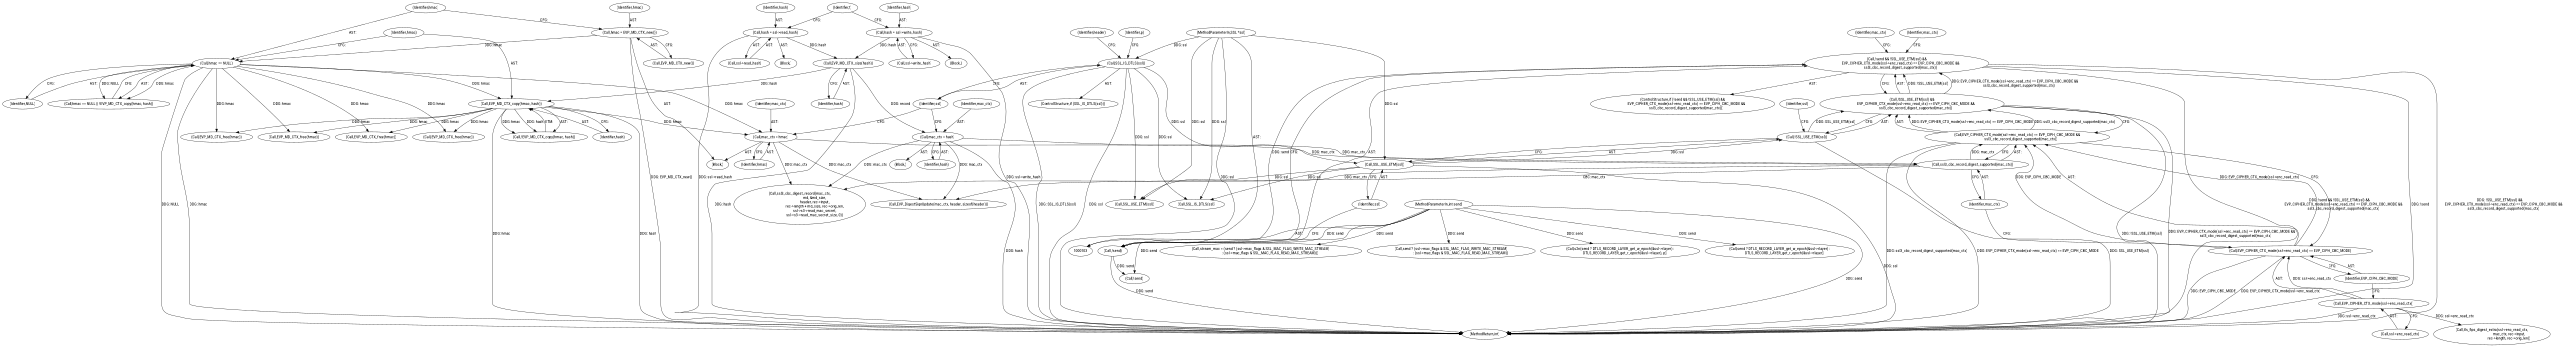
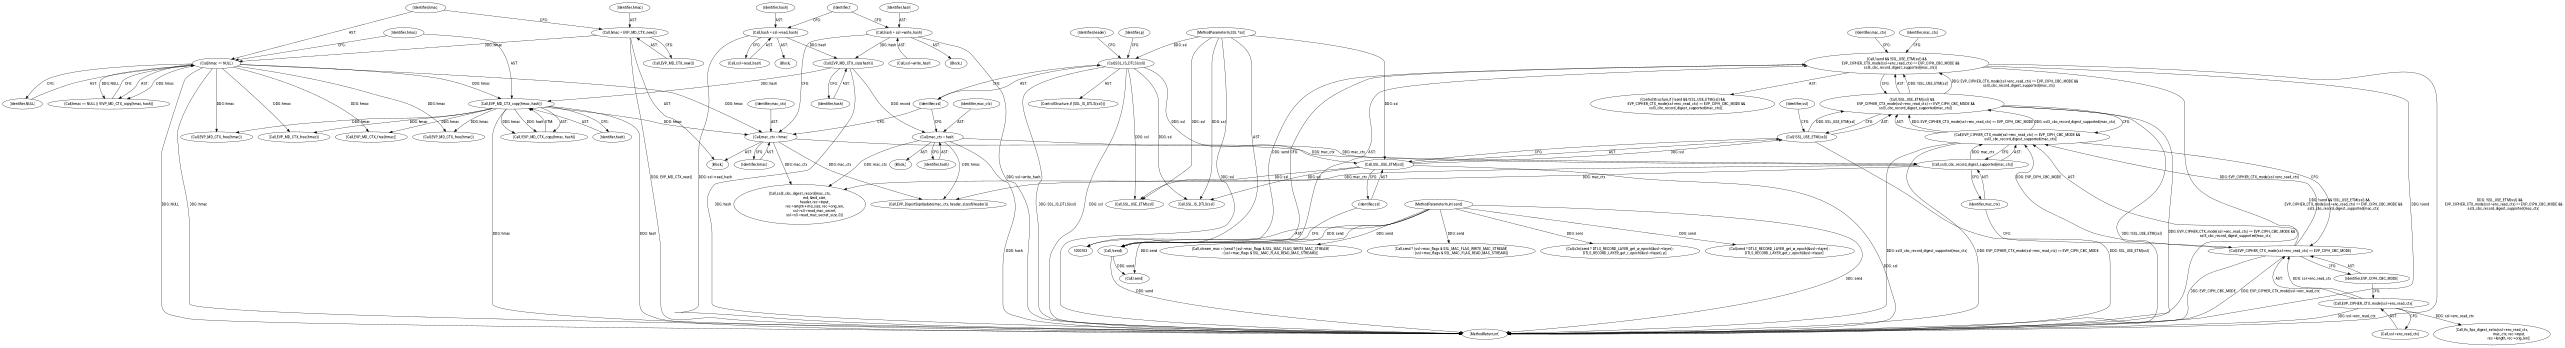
edge "(Call,hash = ssl->read_hash)" -> "(Call,ssl->read_hash)": label "AST: " -> "CFG: "
edge "(Call,hash = ssl->write_hash)" -> "(Call,ssl->write_hash)": now "(Call,hash = ssl->write_hash)" -> "(Call,mac_ctx = hmac)"
edge "(Call,mac_ctx = hash)" -> "(Call,EVP_DigestSignUpdate(mac_ctx, header, sizeof(header)))": label "DDG: mac_ctx" -> "DDG: hmac"
edge "(Call,ssl3_cbc_record_digest_supported(mac_ctx))" -> "(Call,EVP_DigestSignUpdate(mac_ctx, header, sizeof(header)))": label "CBC: mac_ctx" -> "DDG: mac_ctx"
